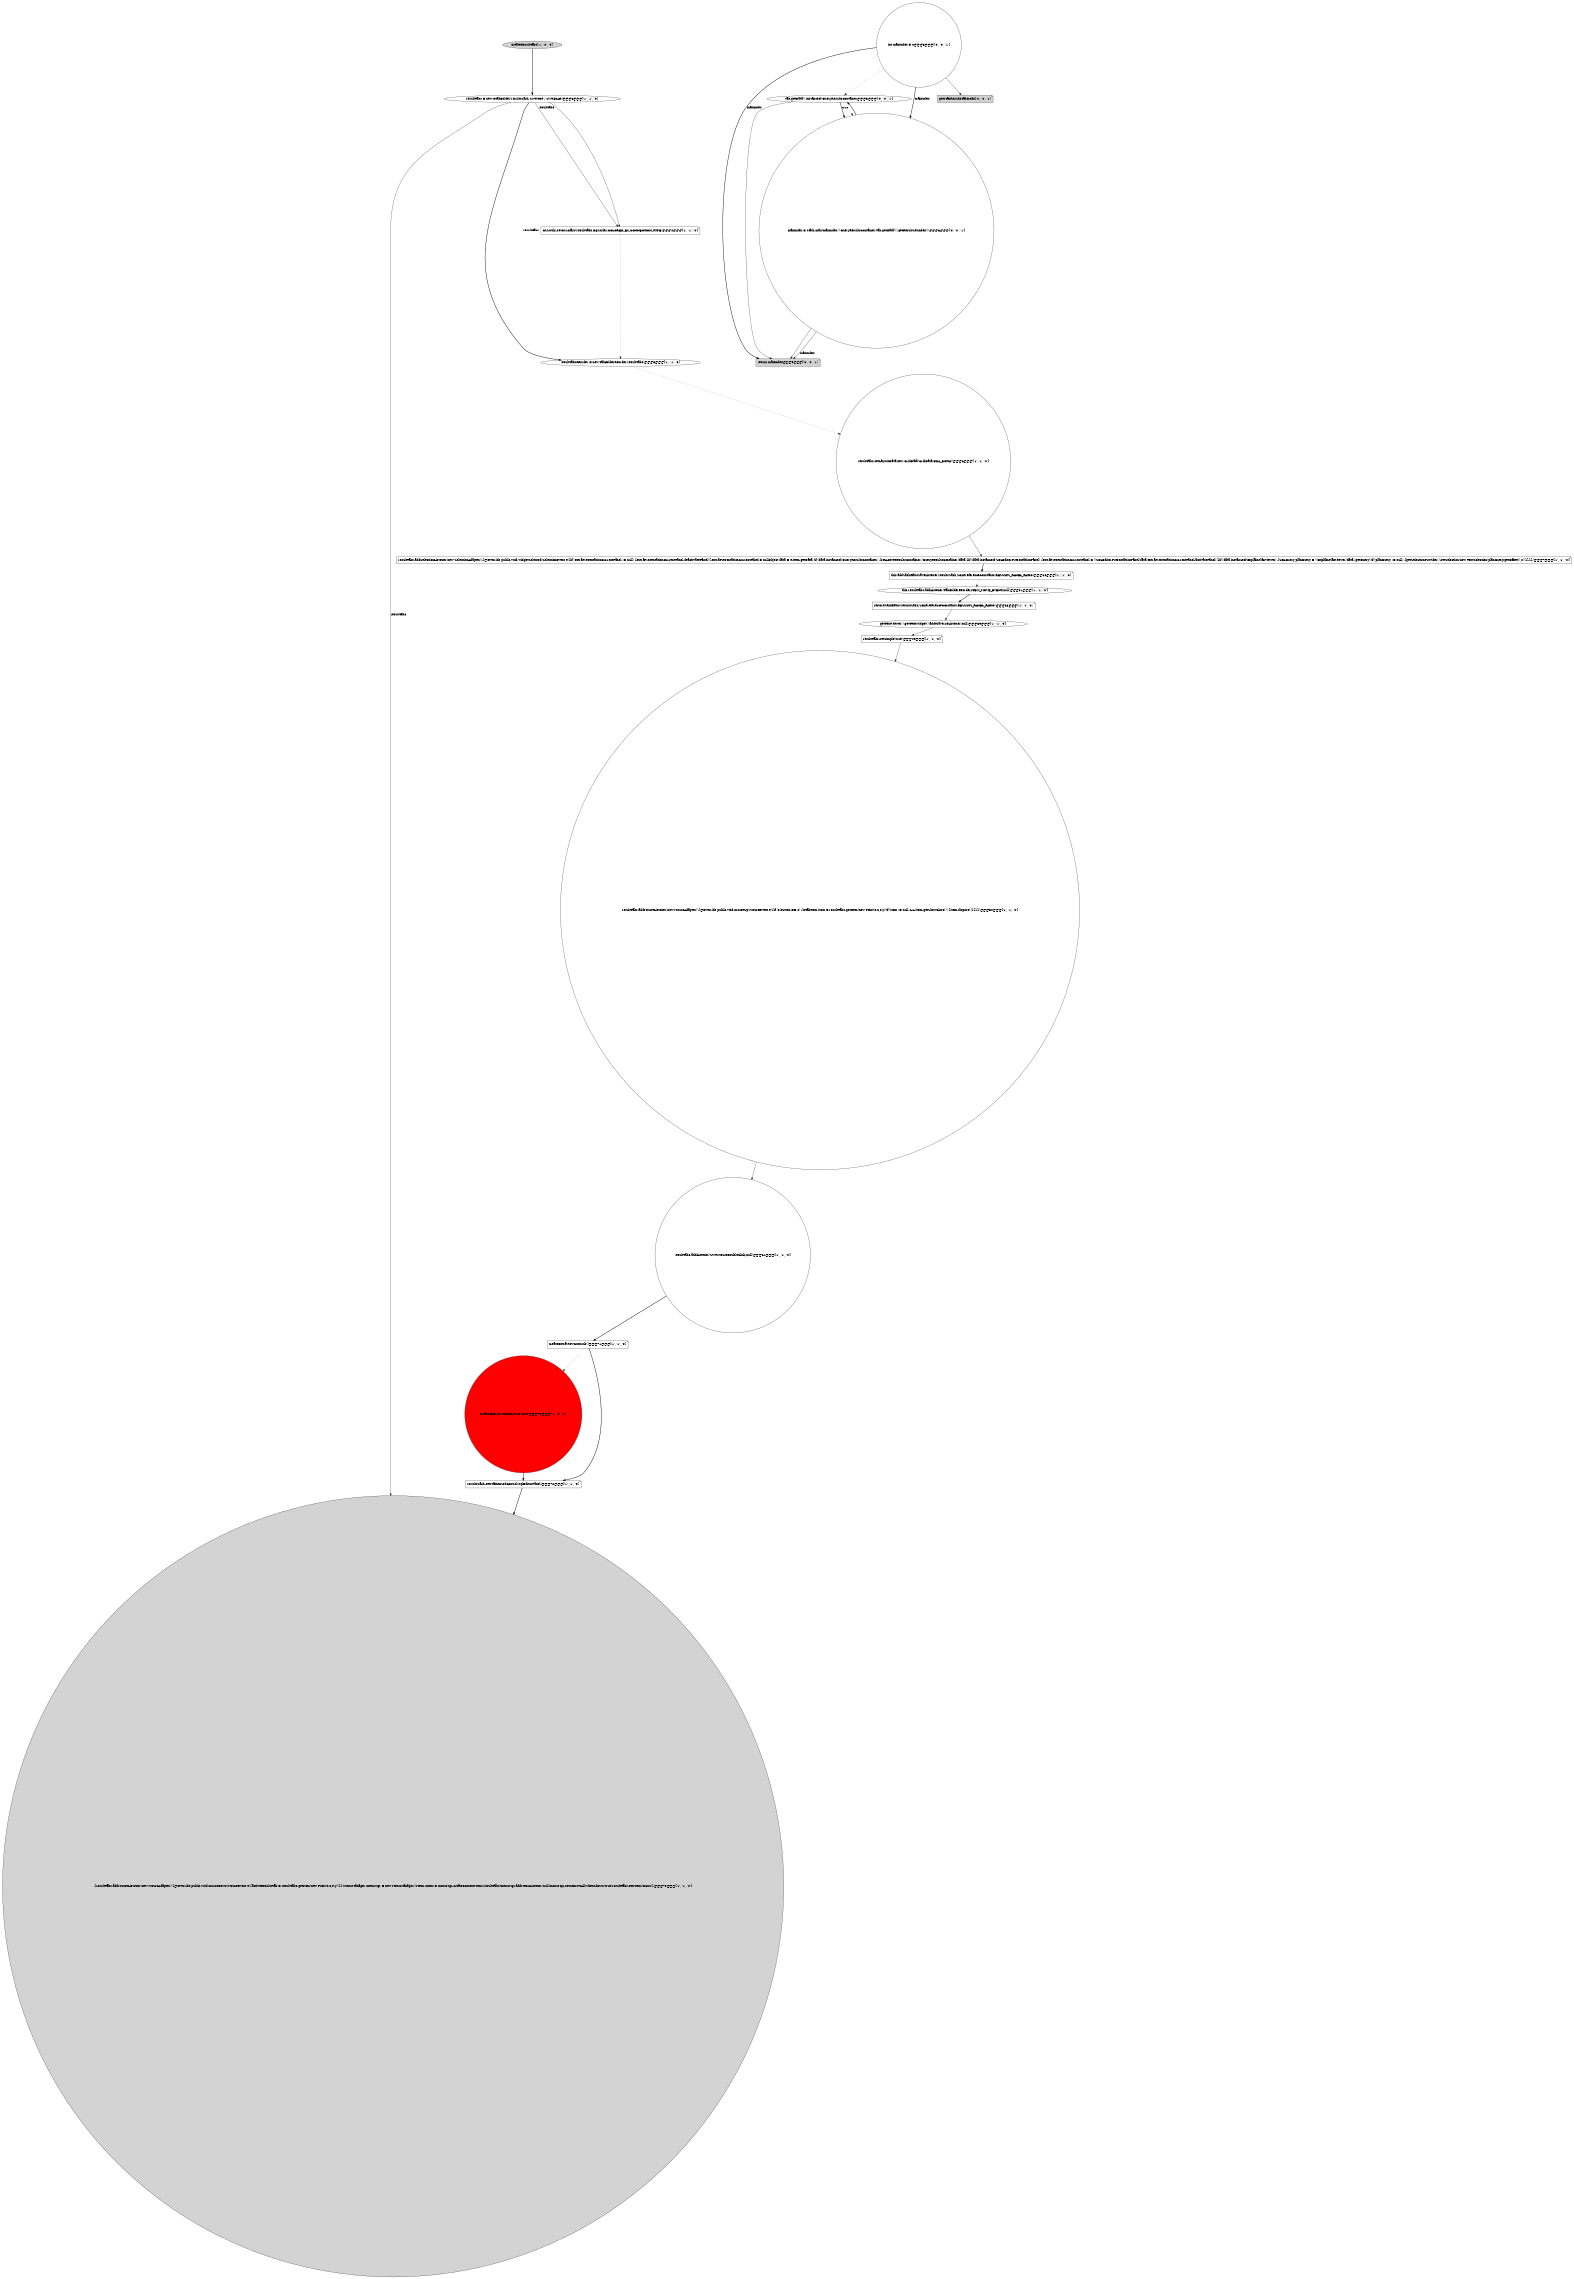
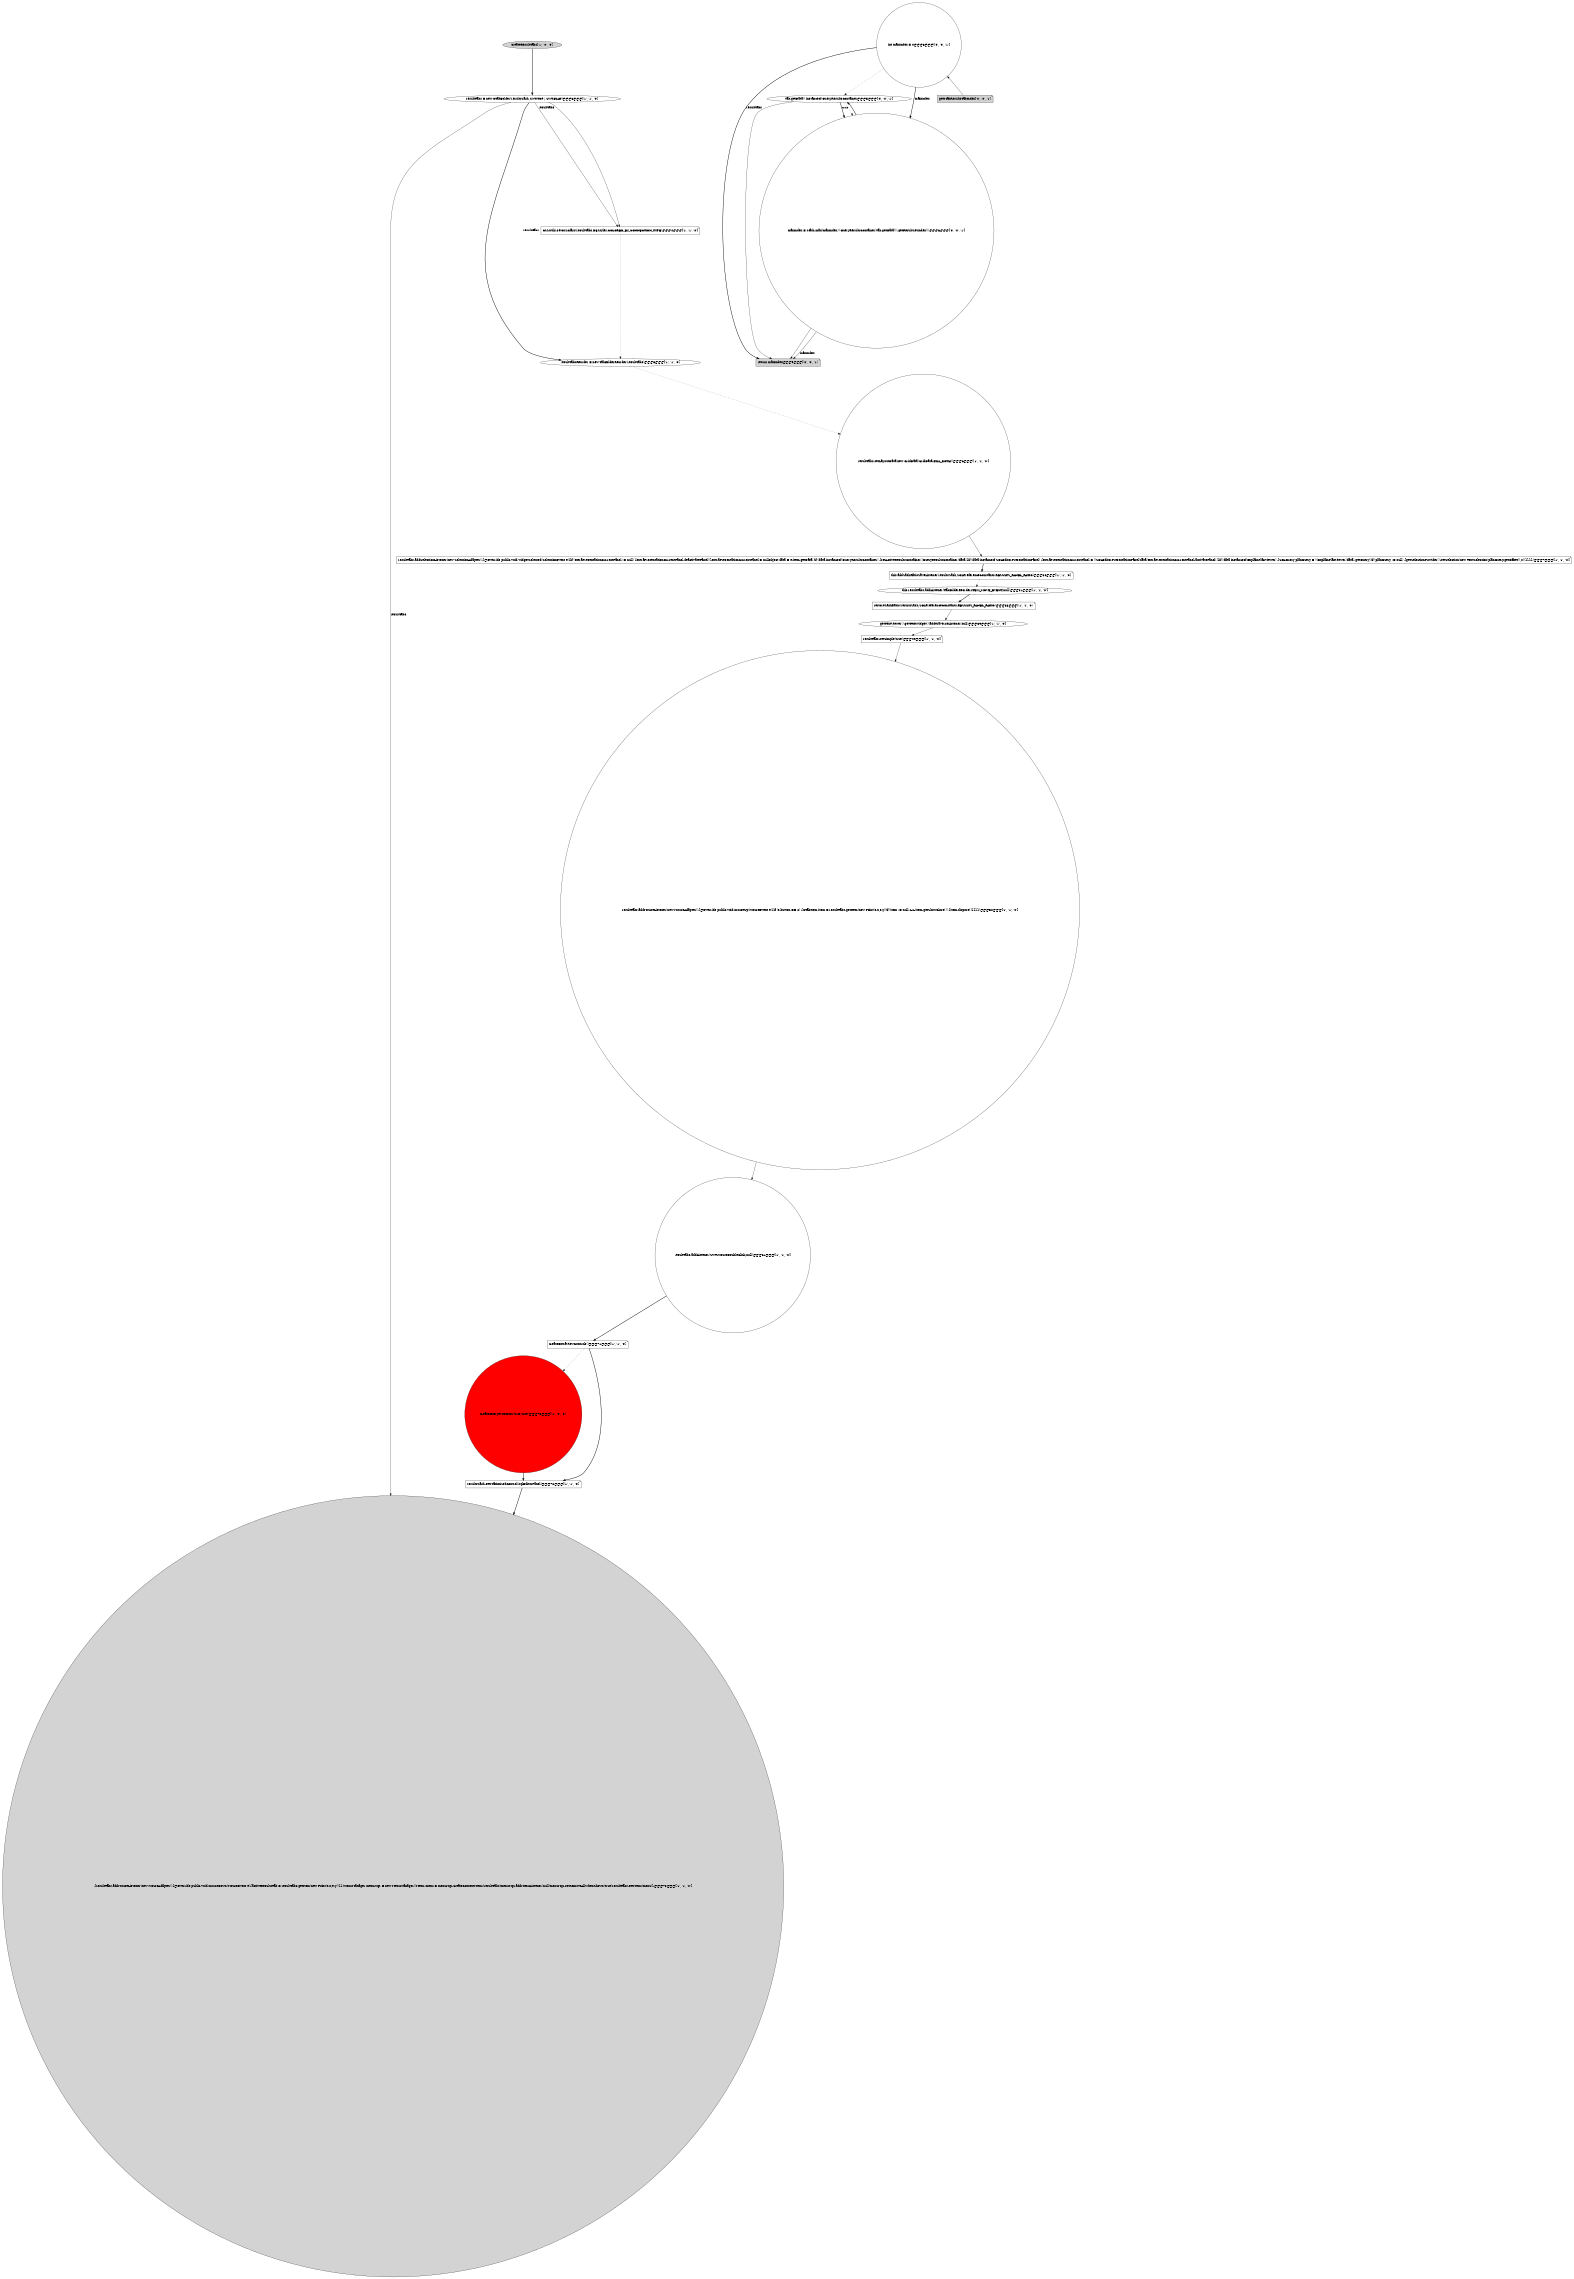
edge "int maxIndex = 0@@@3@@@['0', '0', '1']" -> "getMaxResultsTabIndex['0', '0', '1']": reversed
edge "int maxIndex = 0@@@3@@@['0', '0', '1']" -> "return maxIndex@@@9@@@['0', '0', '1']": label "maxIndex" -> "resultTabs"
